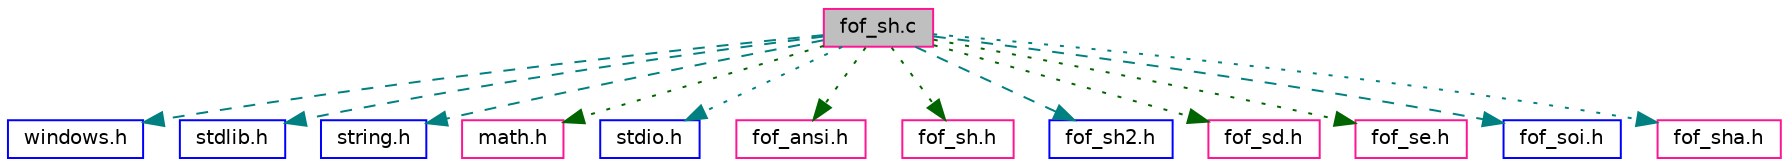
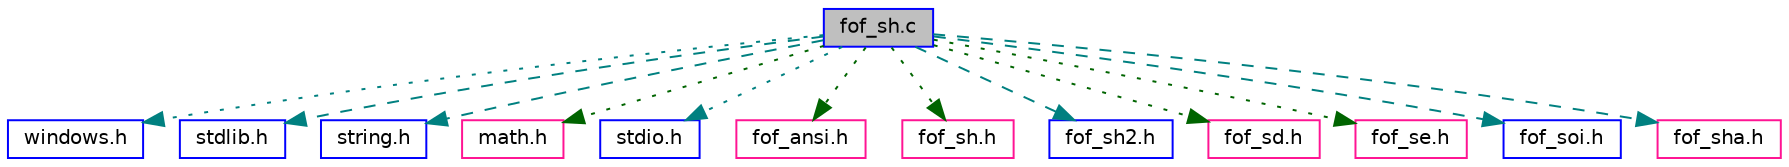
node "fof_sh.c": color deeppink -> blue
edge "fof_sh.c" -> "fof_sha.h": style dotted -> dashed
edge "fof_sh.c" -> "windows.h": style dashed -> dotted
